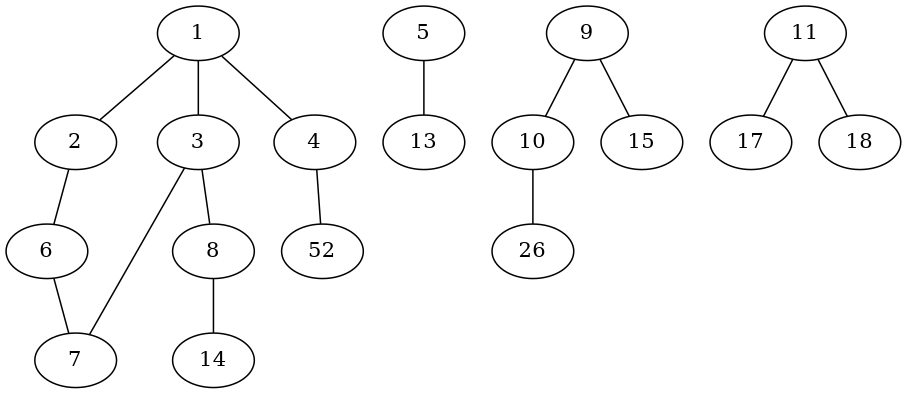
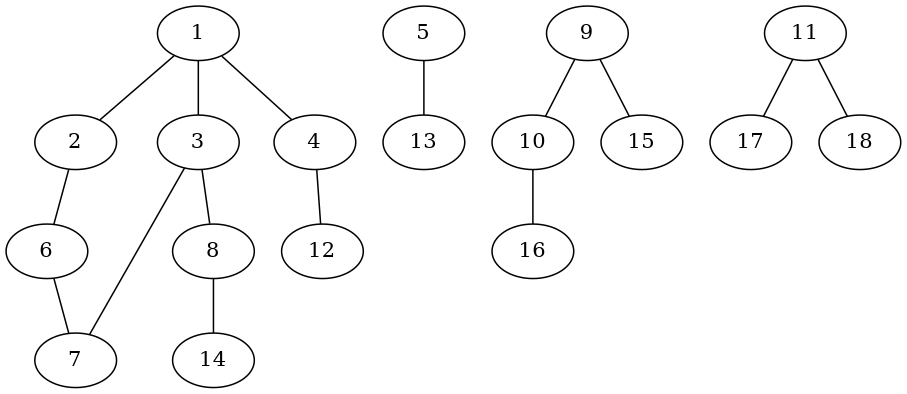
node "52": label "52" -> "12"
node "26": label "26" -> "16"
